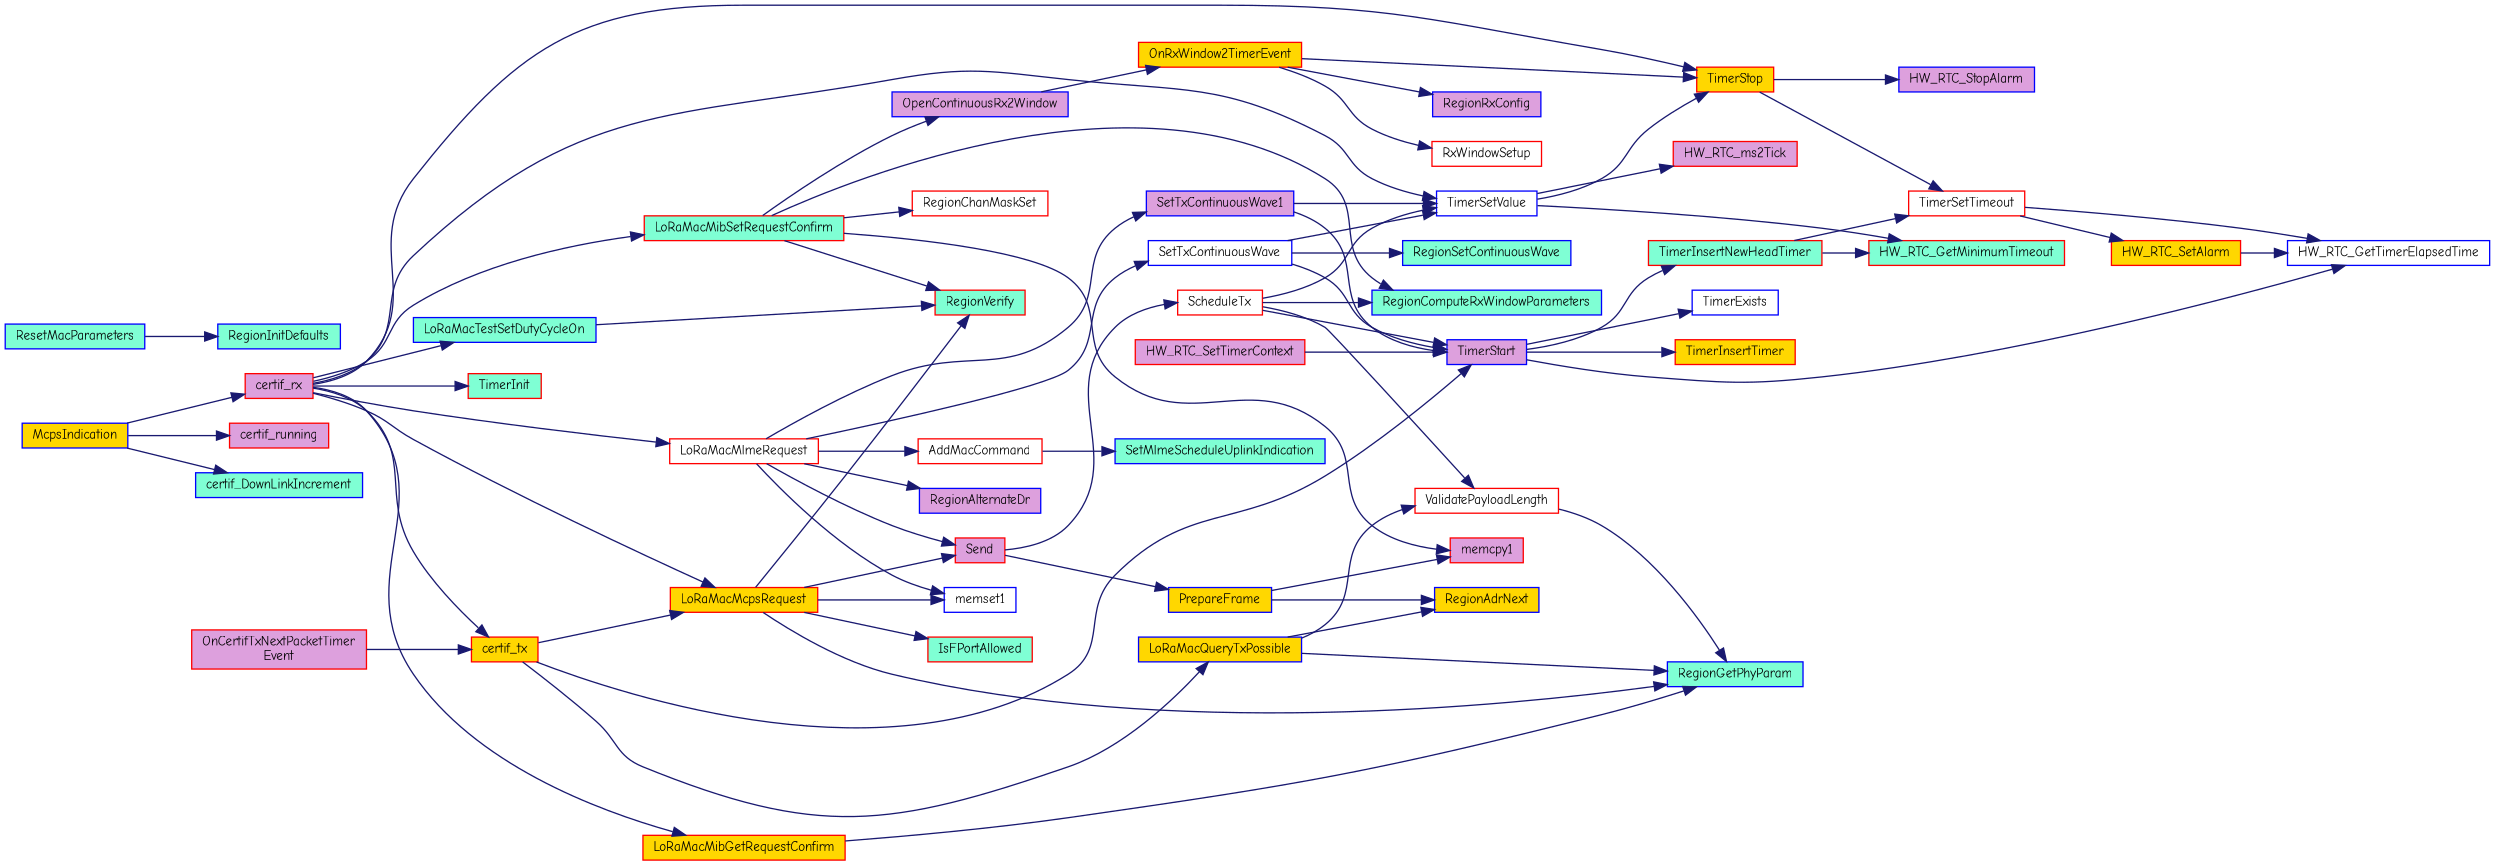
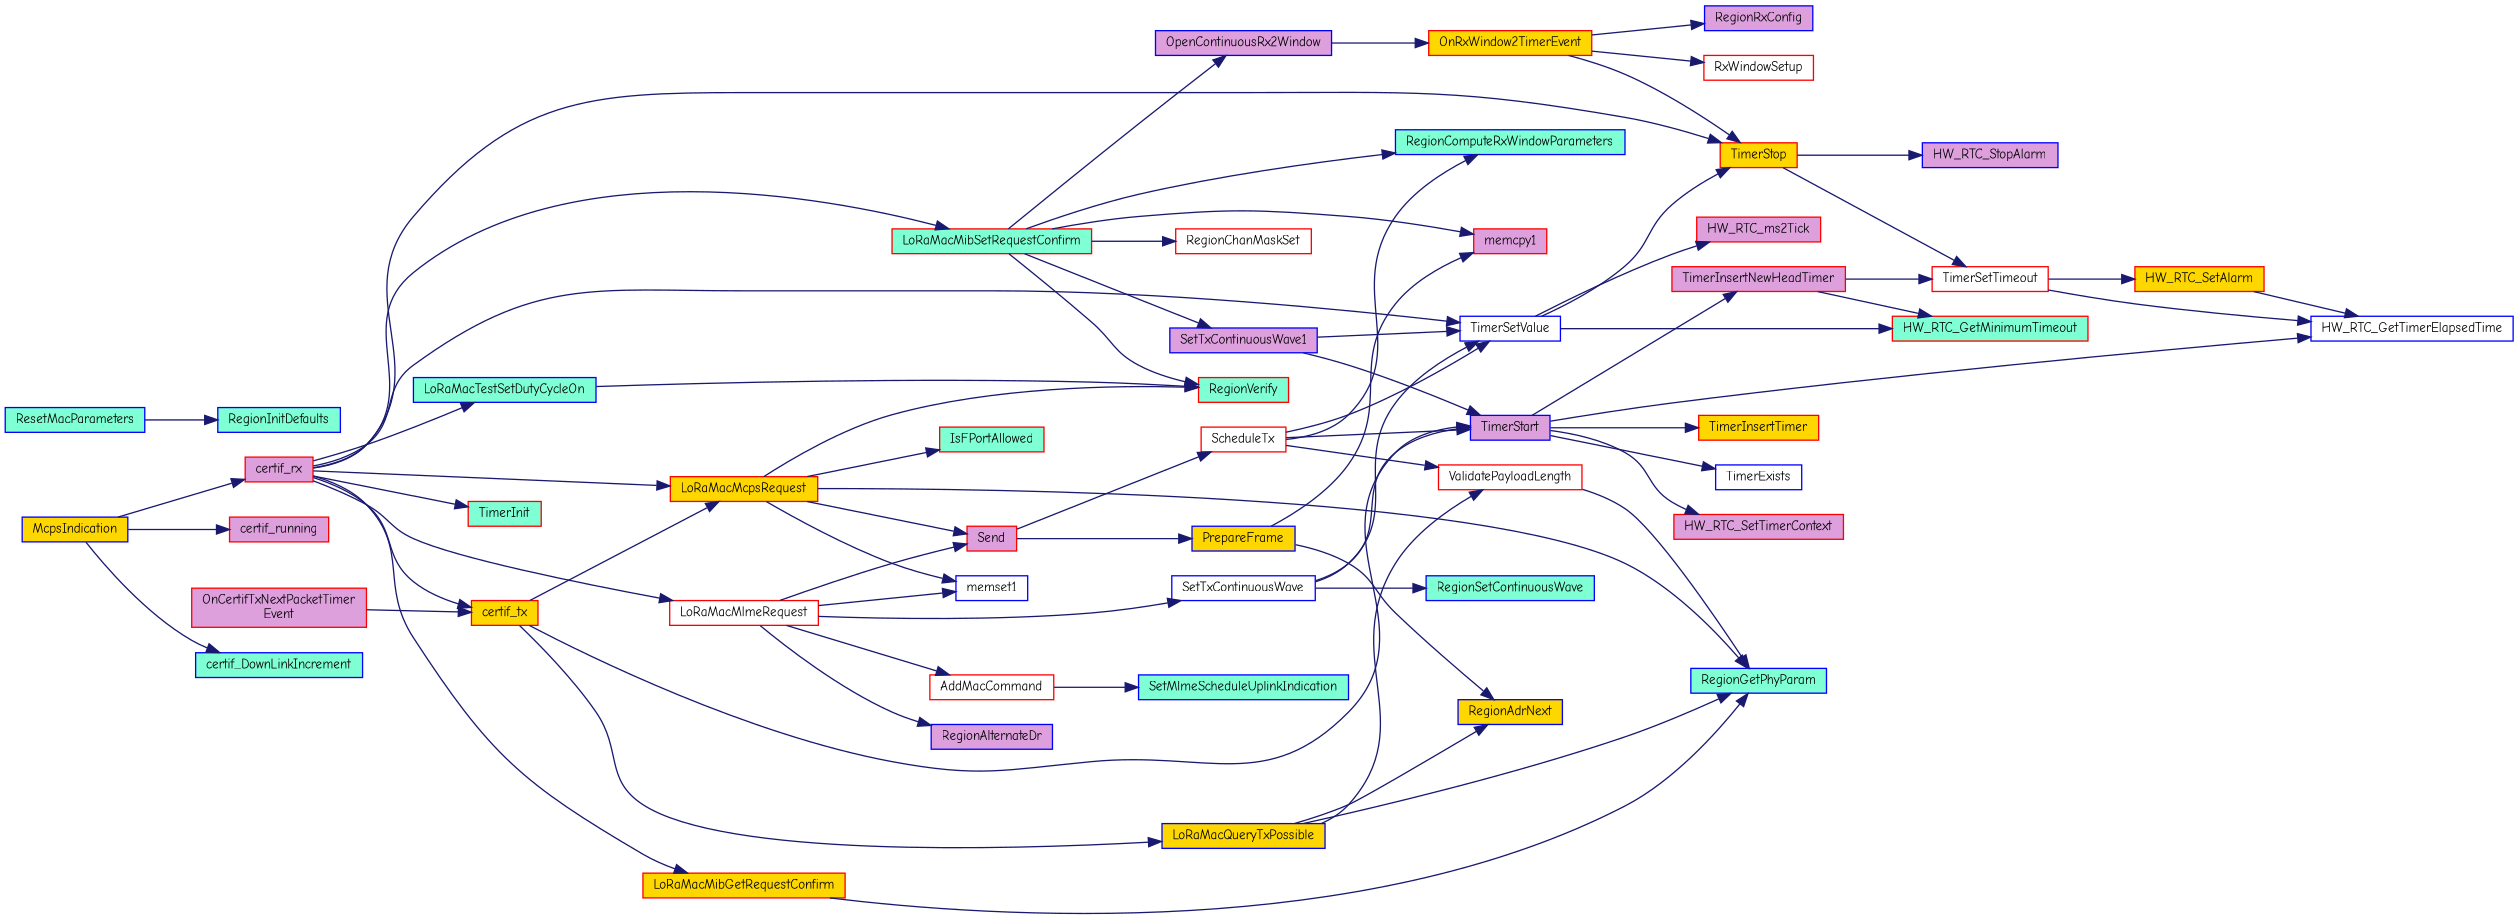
node "TimerInsertNewHeadTimer": fillcolor aquamarine -> plum
edge "HW_RTC_SetTimerContext" -> "TimerStart": reversed
edge "LoRaMacMlmeRequest" -> "SetTxContinuousWave1": now "LoRaMacMibSetRequestConfirm" -> "SetTxContinuousWave1"
